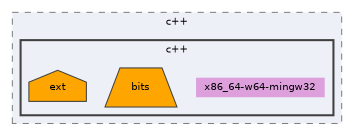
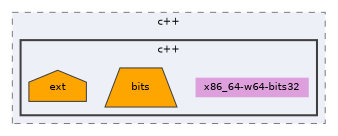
node "x86_64-w64-mingw32": label "x86_64-w64-mingw32" -> "x86_64-w64-bits32"
